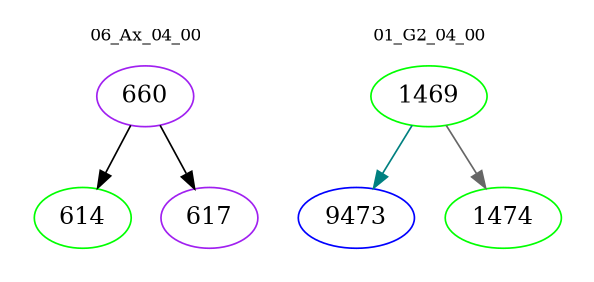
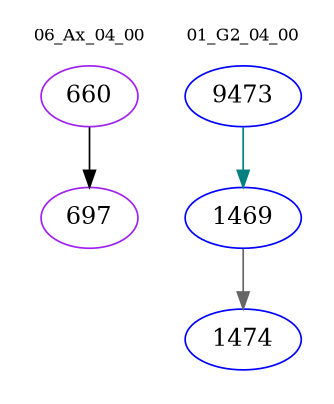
node "1469": color green -> blue
edge "1469" -> "9473": reversed
node "614": removed
node "617": label "617" -> "697"
node "1474": color green -> blue
